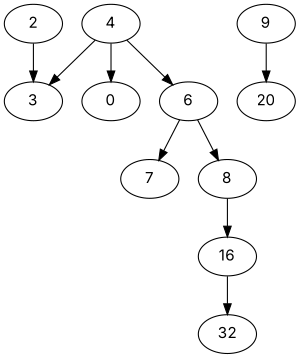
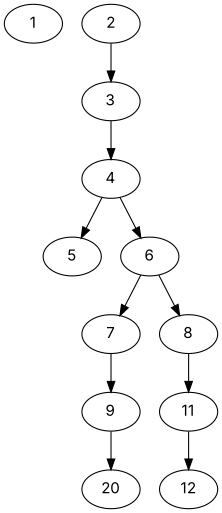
node "1": added
edge "4" -> "3": reversed
node "0": label "0" -> "5"
node "16": label "16" -> "11"
node "32": label "32" -> "12"
edge "7" -> "9": added
